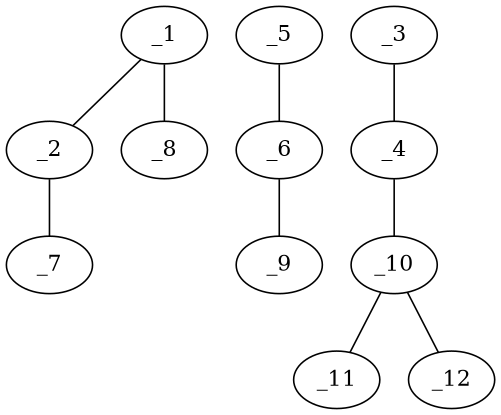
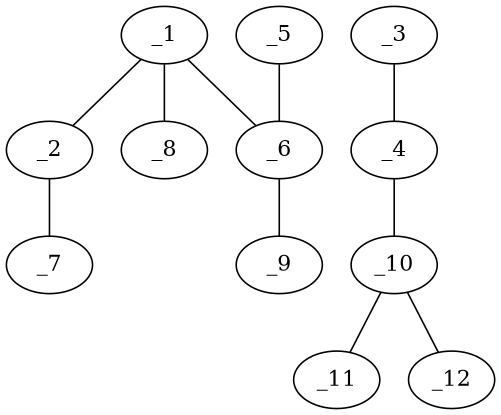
edge "_1" -- "_6": added
